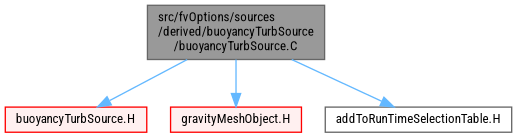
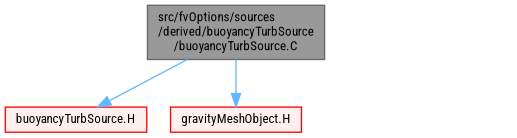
node "addToRunTimeSelectionTable.H": removed
